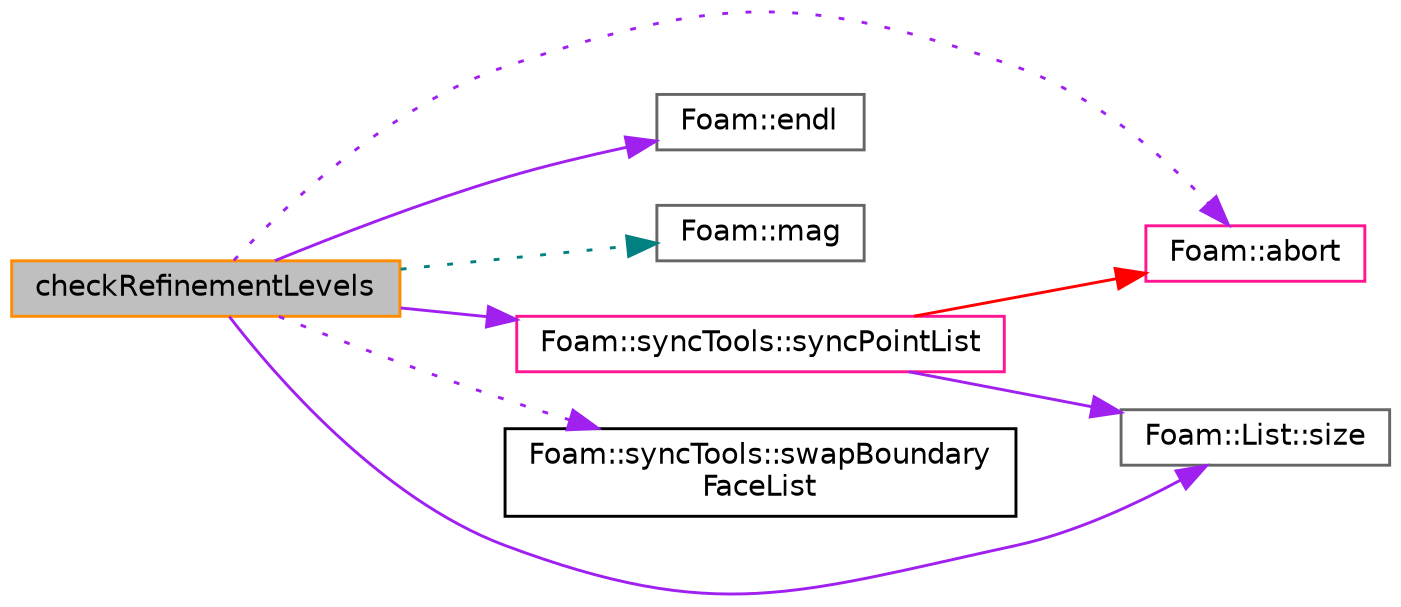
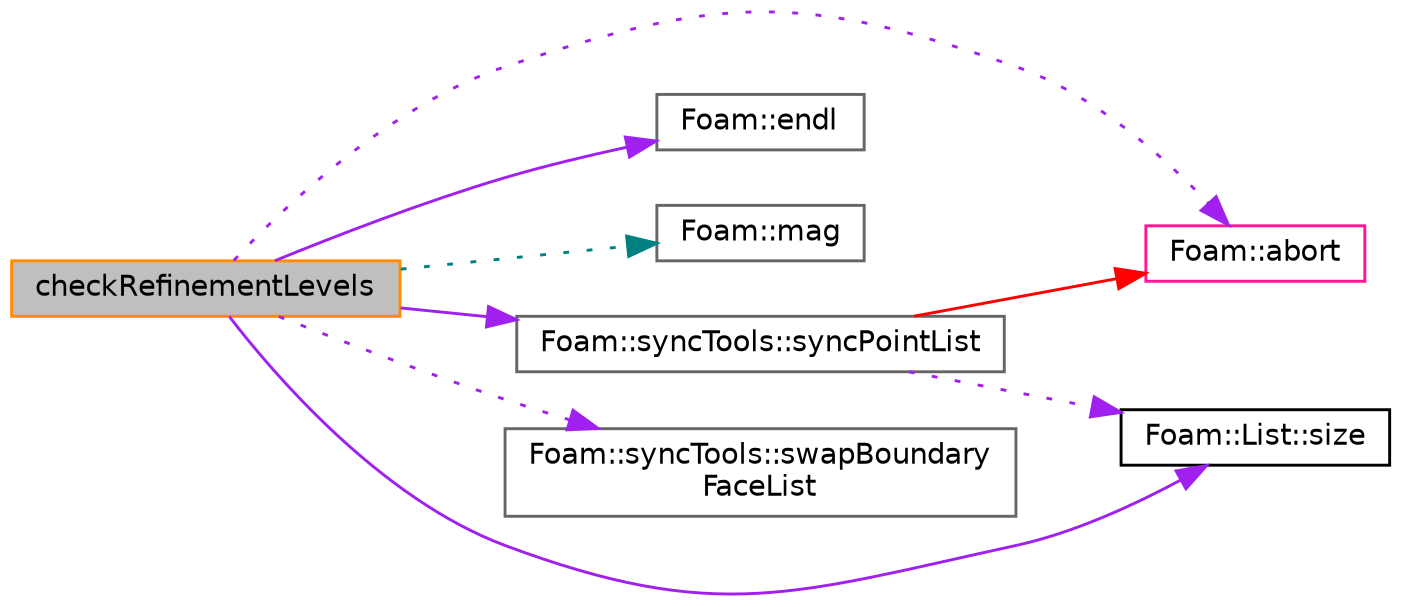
node "Foam::syncTools::syncPointList": color deeppink -> gray40
edge "Foam::syncTools::syncPointList" -> "Foam::List::size": style solid -> dotted
node "Foam::List::size": color gray40 -> black
node "Foam::syncTools::swapBoundary FaceList": color black -> gray40
